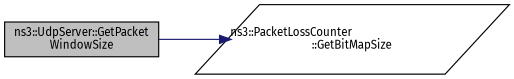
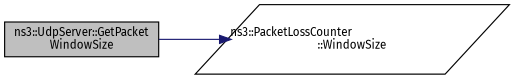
node "ns3::PacketLossCounter ::GetBitMapSize": label "ns3::PacketLossCounter ::GetBitMapSize" -> "ns3::PacketLossCounter ::WindowSize"
